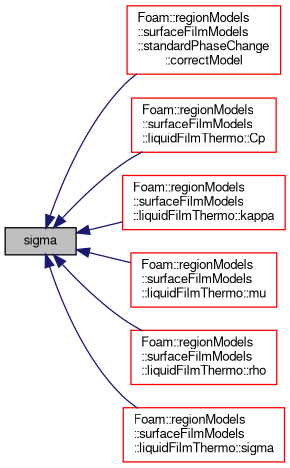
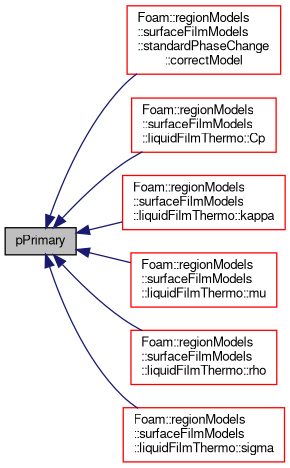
node "sigma": label "sigma" -> "pPrimary"
